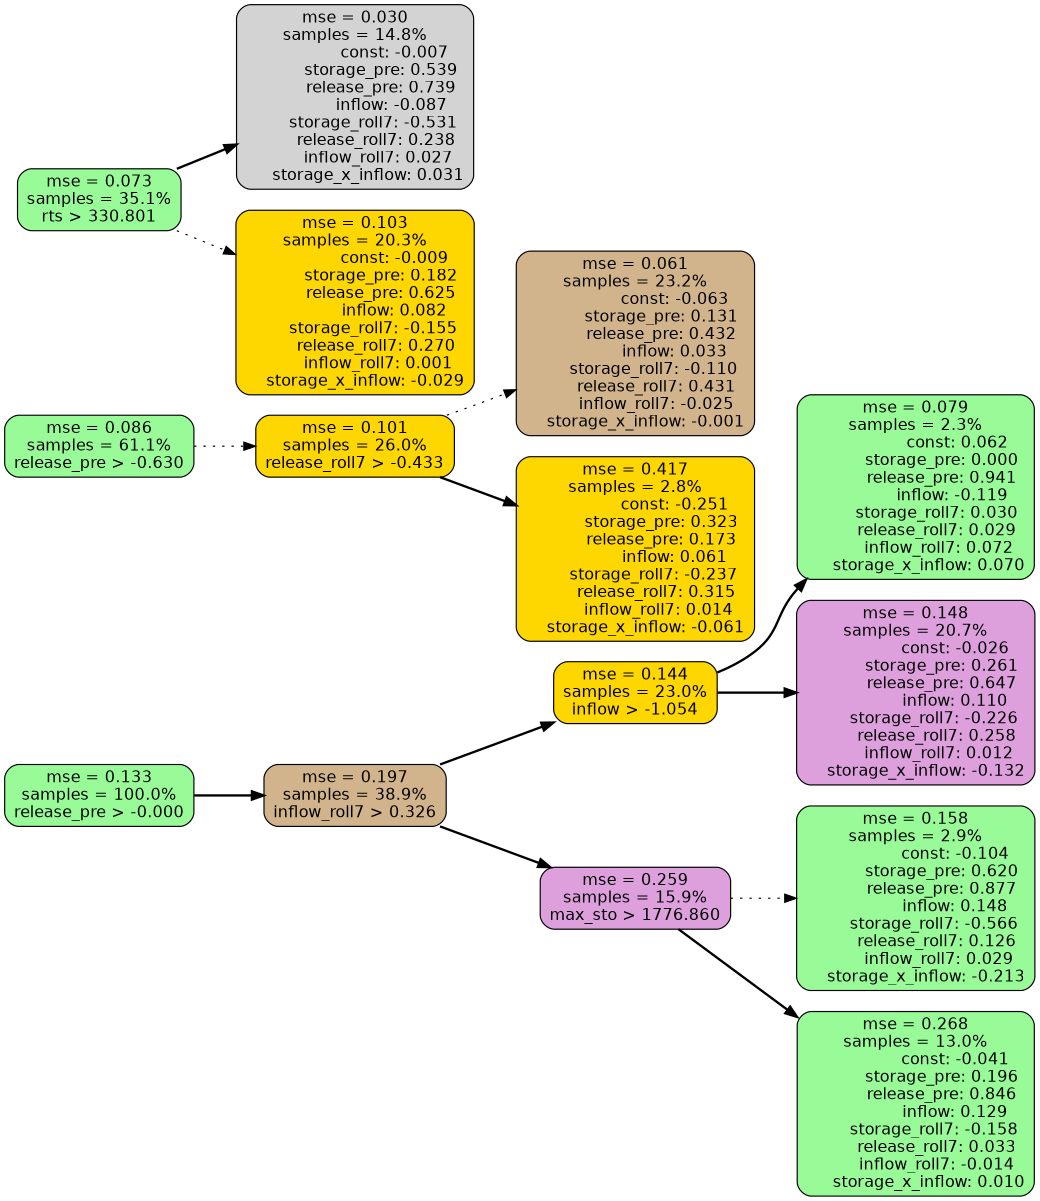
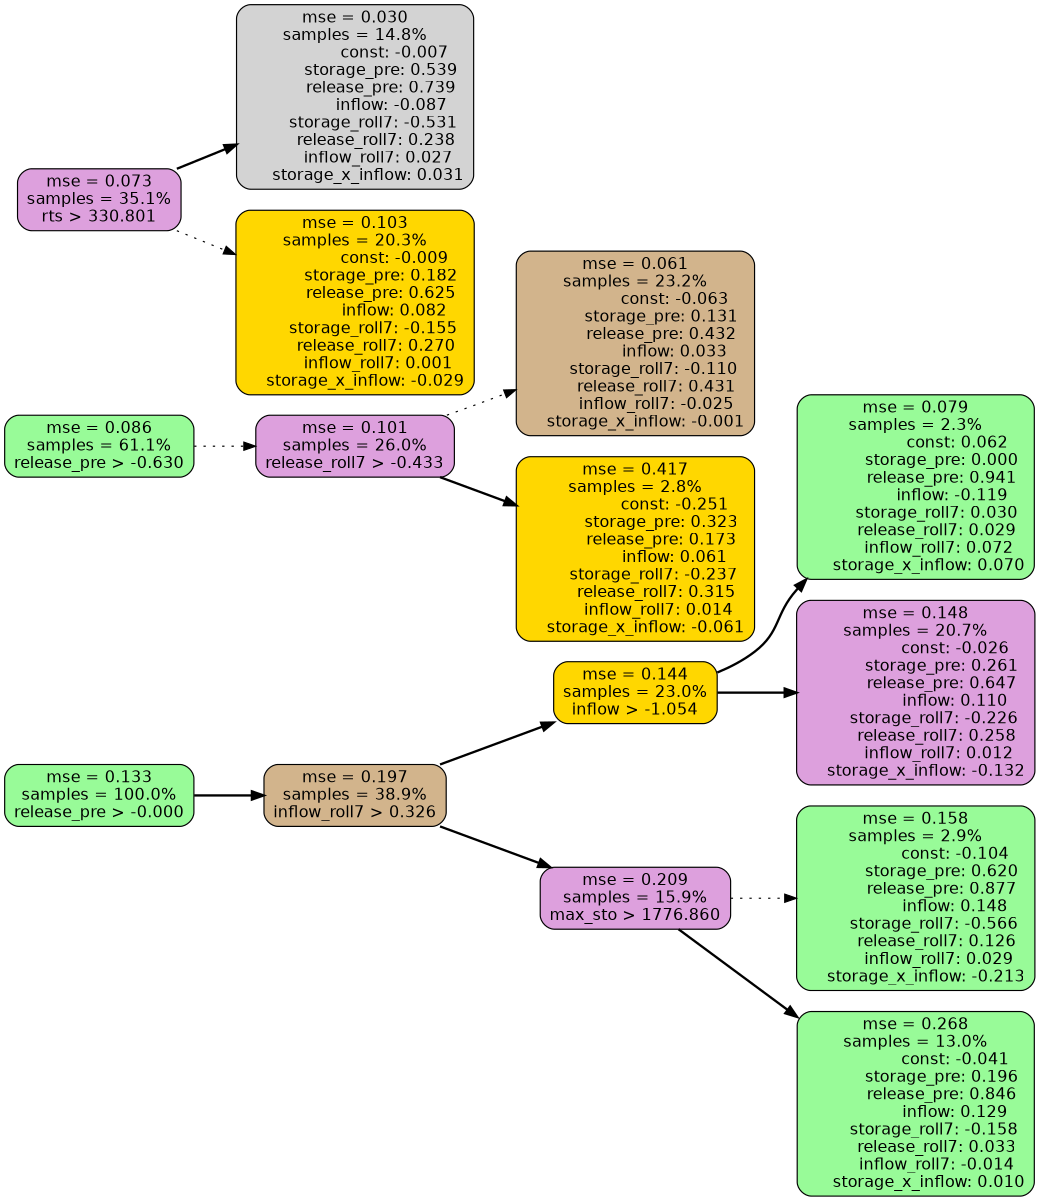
node "mse = 0.073 samples = 35.1% rts > 330.801": fillcolor palegreen -> plum
node "mse = 0.101 samples = 26.0% release_roll7 > -0.433": fillcolor gold -> plum
node "mse = 0.259 samples = 15.9% max_sto > 1776.860": label "mse = 0.259 samples = 15.9% max_sto > 1776.860" -> "mse = 0.209 samples = 15.9% max_sto > 1776.860"
